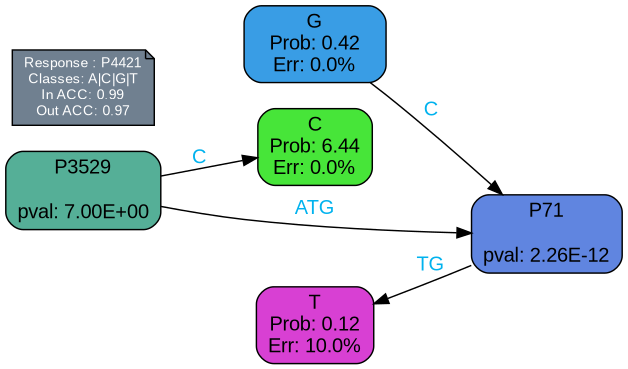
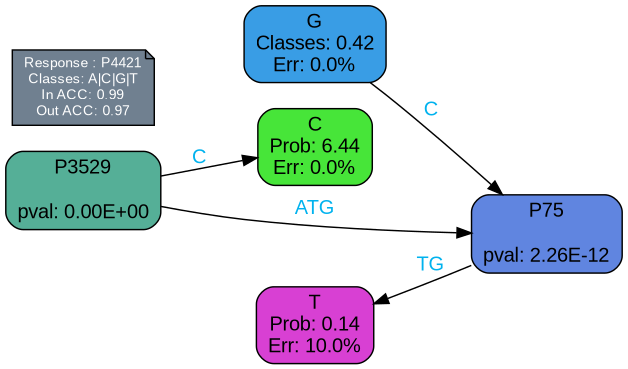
node "G Prob: 0.42 Err: 0.0%": label "G Prob: 0.42 Err: 0.0%" -> "G Classes: 0.42 Err: 0.0%"
node "P3529 pval: 7.00E+00": label "P3529 pval: 7.00E+00" -> "P3529 pval: 0.00E+00"
node "P71 pval: 2.26E-12": label "P71 pval: 2.26E-12" -> "P75 pval: 2.26E-12"
node "T Prob: 0.12 Err: 10.0%": label "T Prob: 0.12 Err: 10.0%" -> "T Prob: 0.14 Err: 10.0%"
